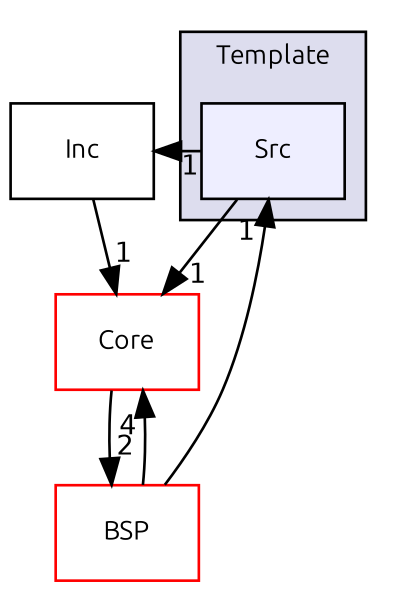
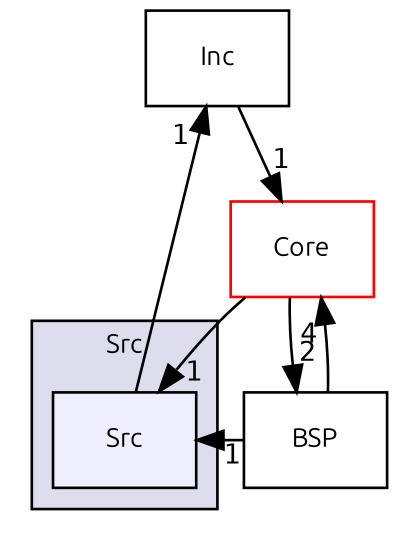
cluster "Template": label "Template" -> "Src"
edge "Src" -> "Core": reversed
node "BSP": color red -> black
